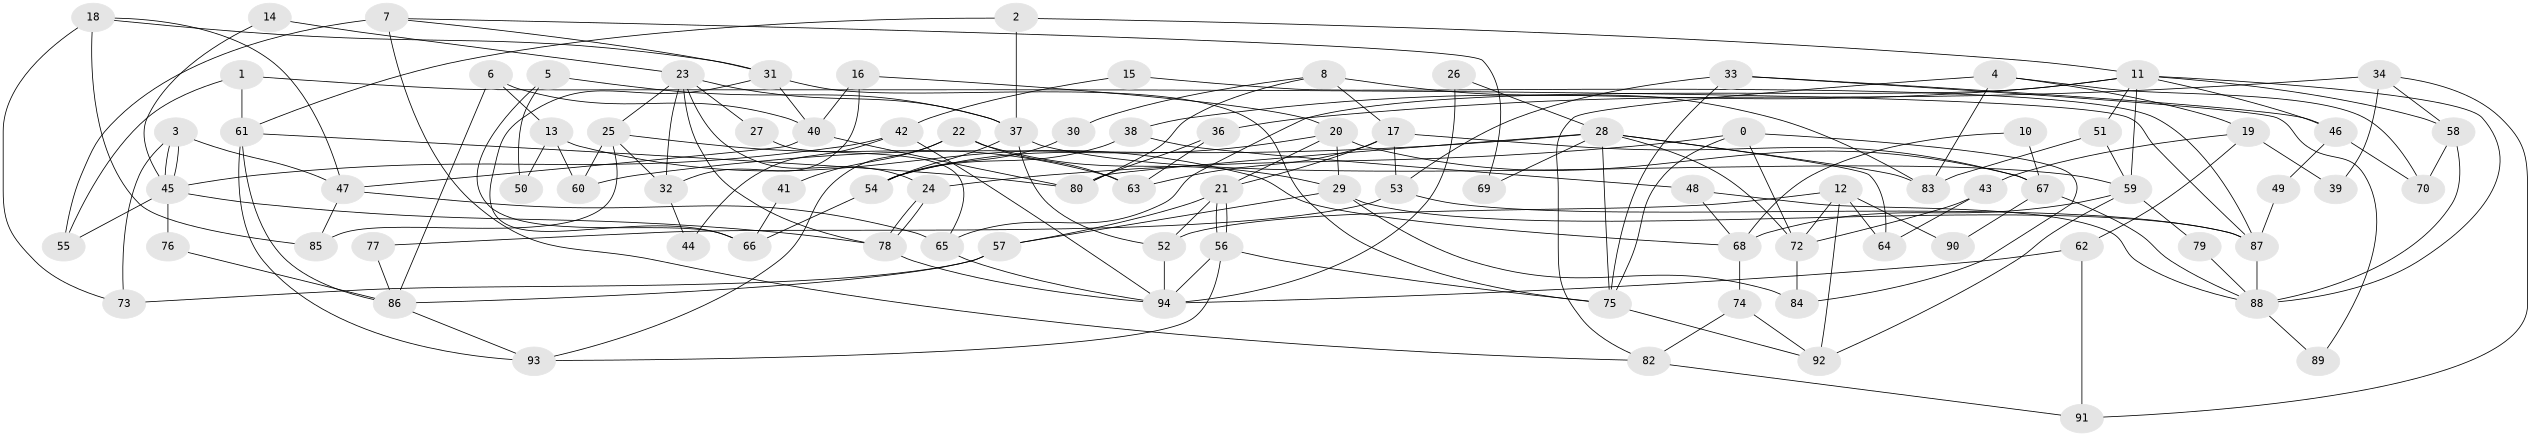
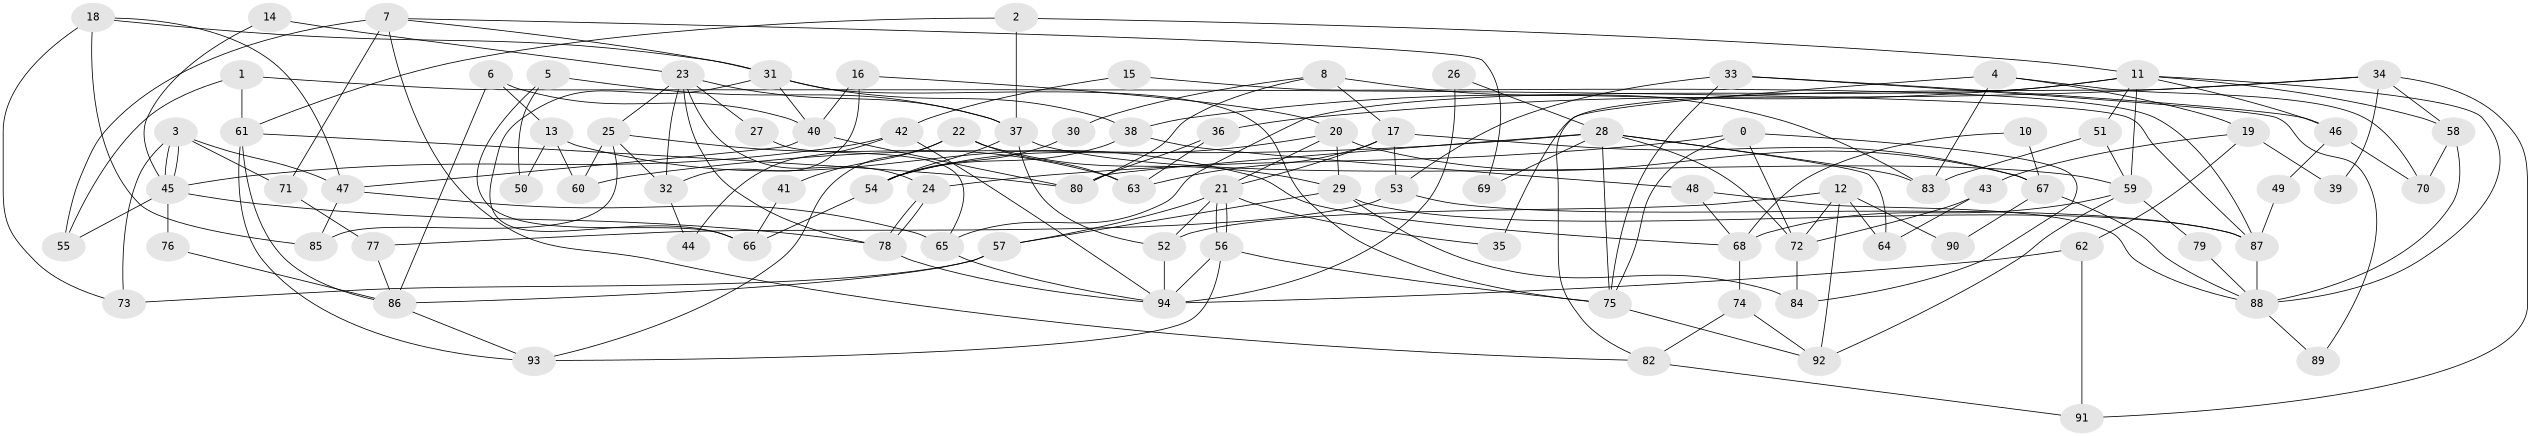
edge "31" -- "38": added
node "71": added
node "35": added
